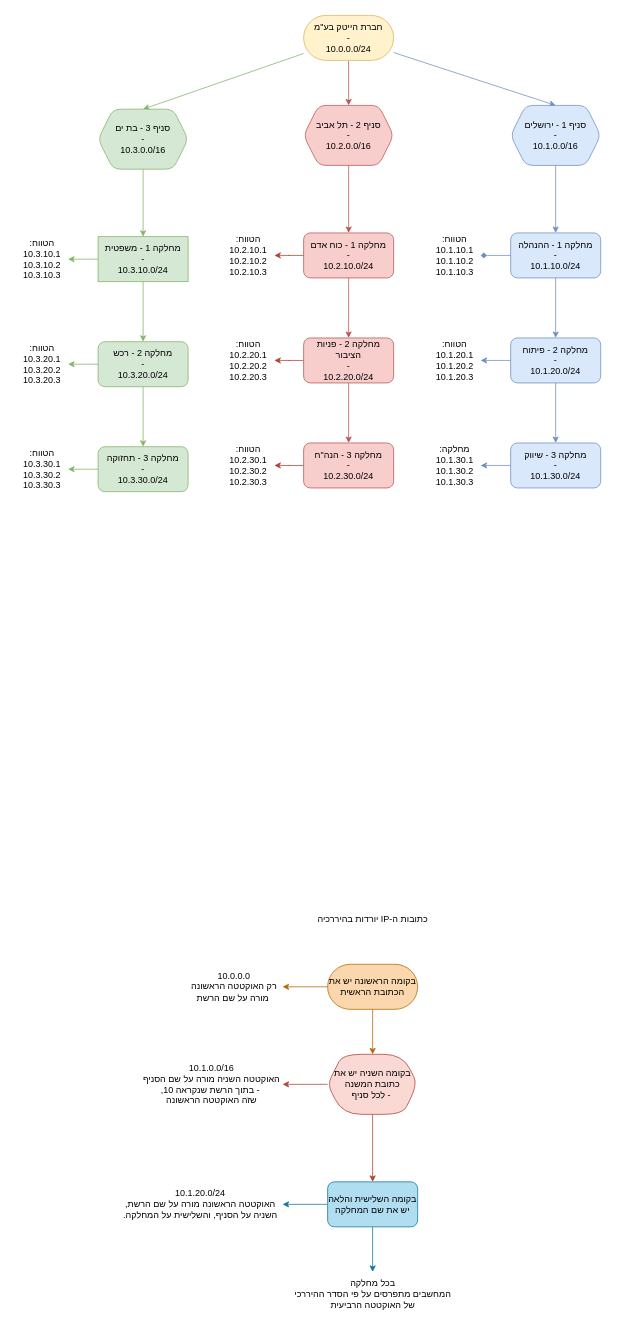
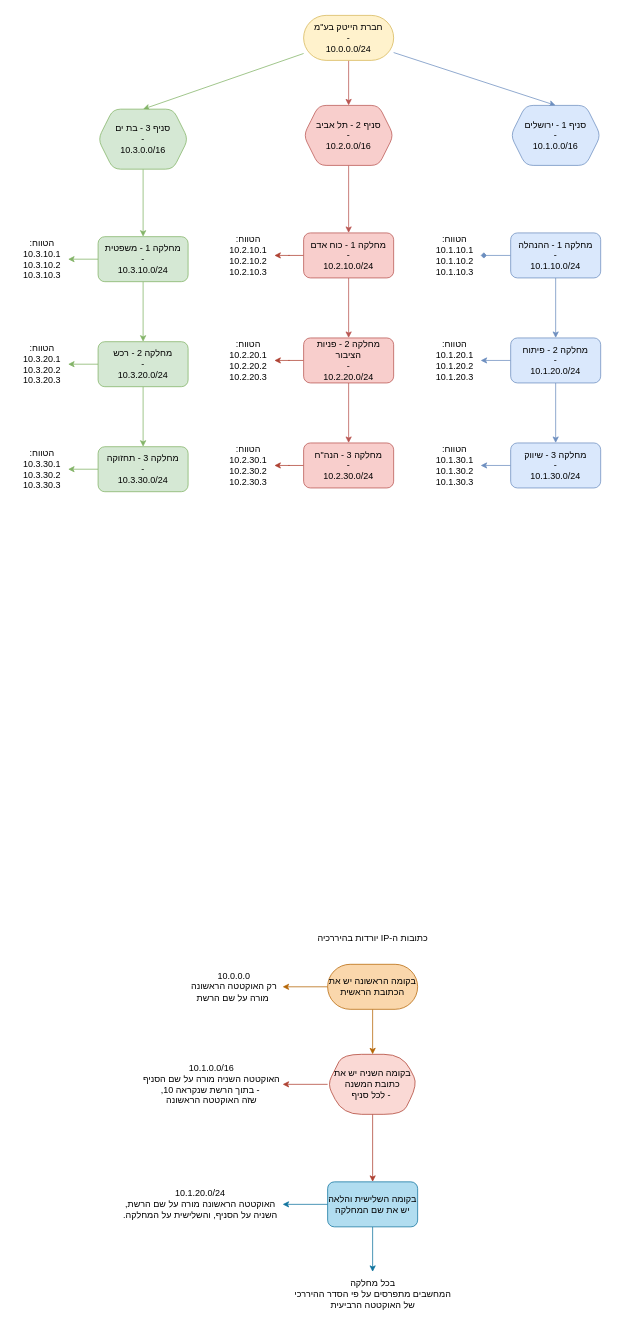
edge "סניף 1 - ירושלים - 10.1.0.0/16" -> "מחלקה 1 - ההנהלה - 10.1.10.0/24": removed
node "מחלקה 1 - משפטית - 10.3.10.0/24": shape rectangle -> rounded rectangle
node "מחלקה: 10.1.30.1 10.1.30.2 10.1.30.3": label "מחלקה: 10.1.30.1 10.1.30.2 10.1.30.3" -> "הטווח: 10.1.30.1 10.1.30.2 10.1.30.3"
node "כתובות ה-IP יורדות בהיררכיה": moved (372, 919) -> (372, 938)
